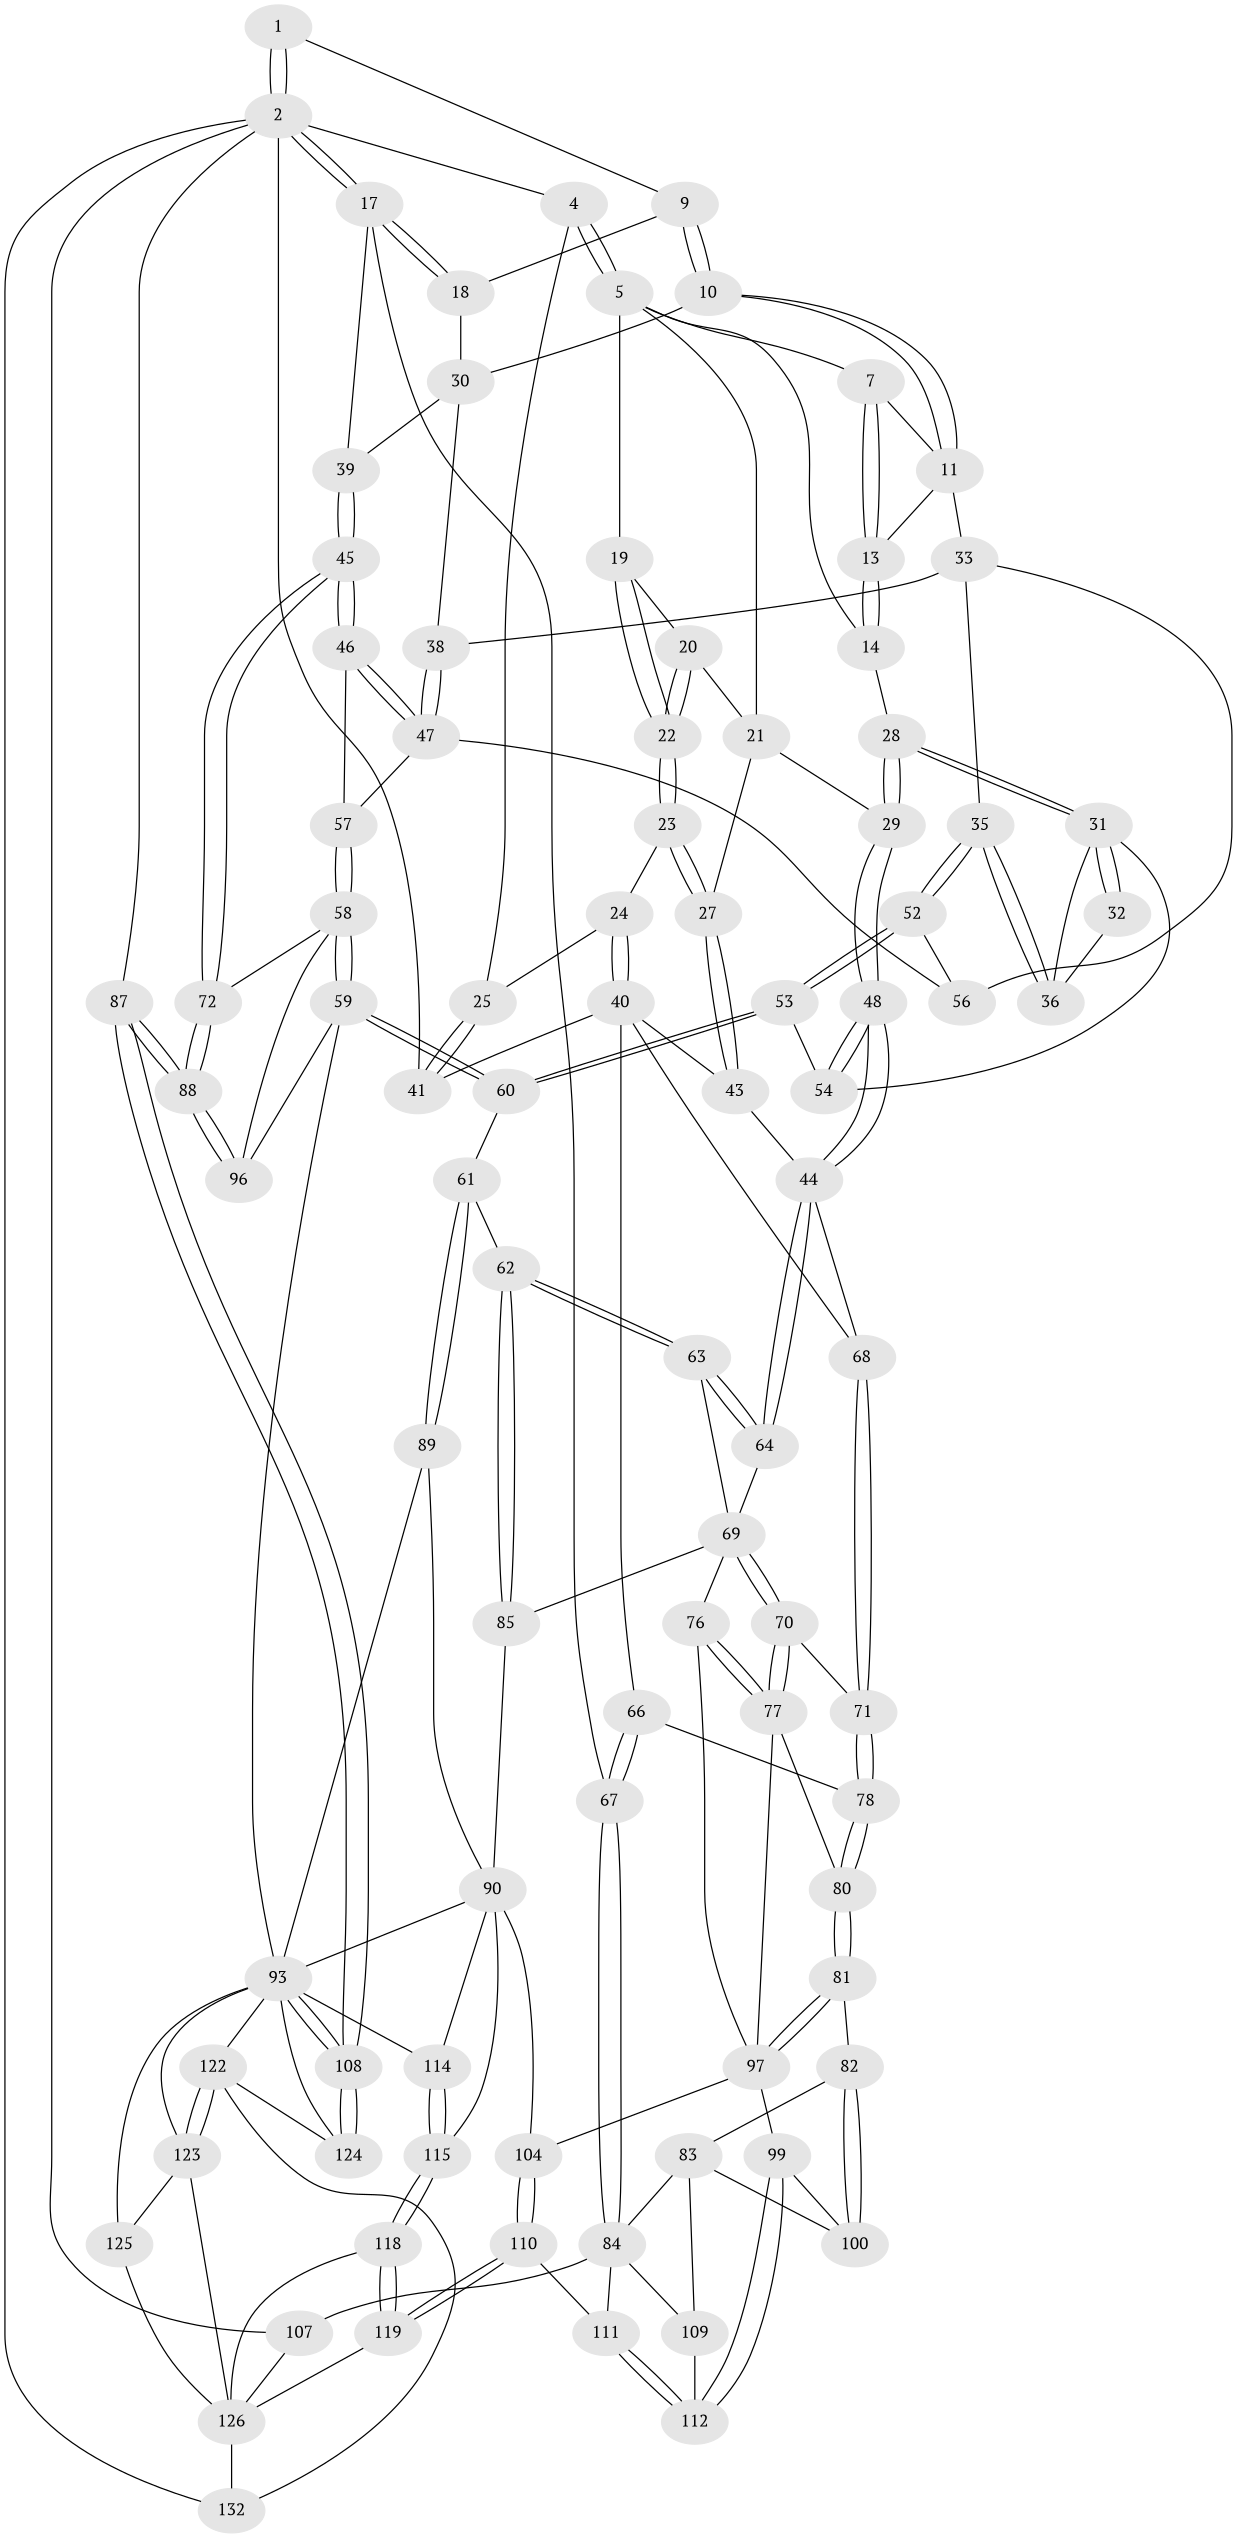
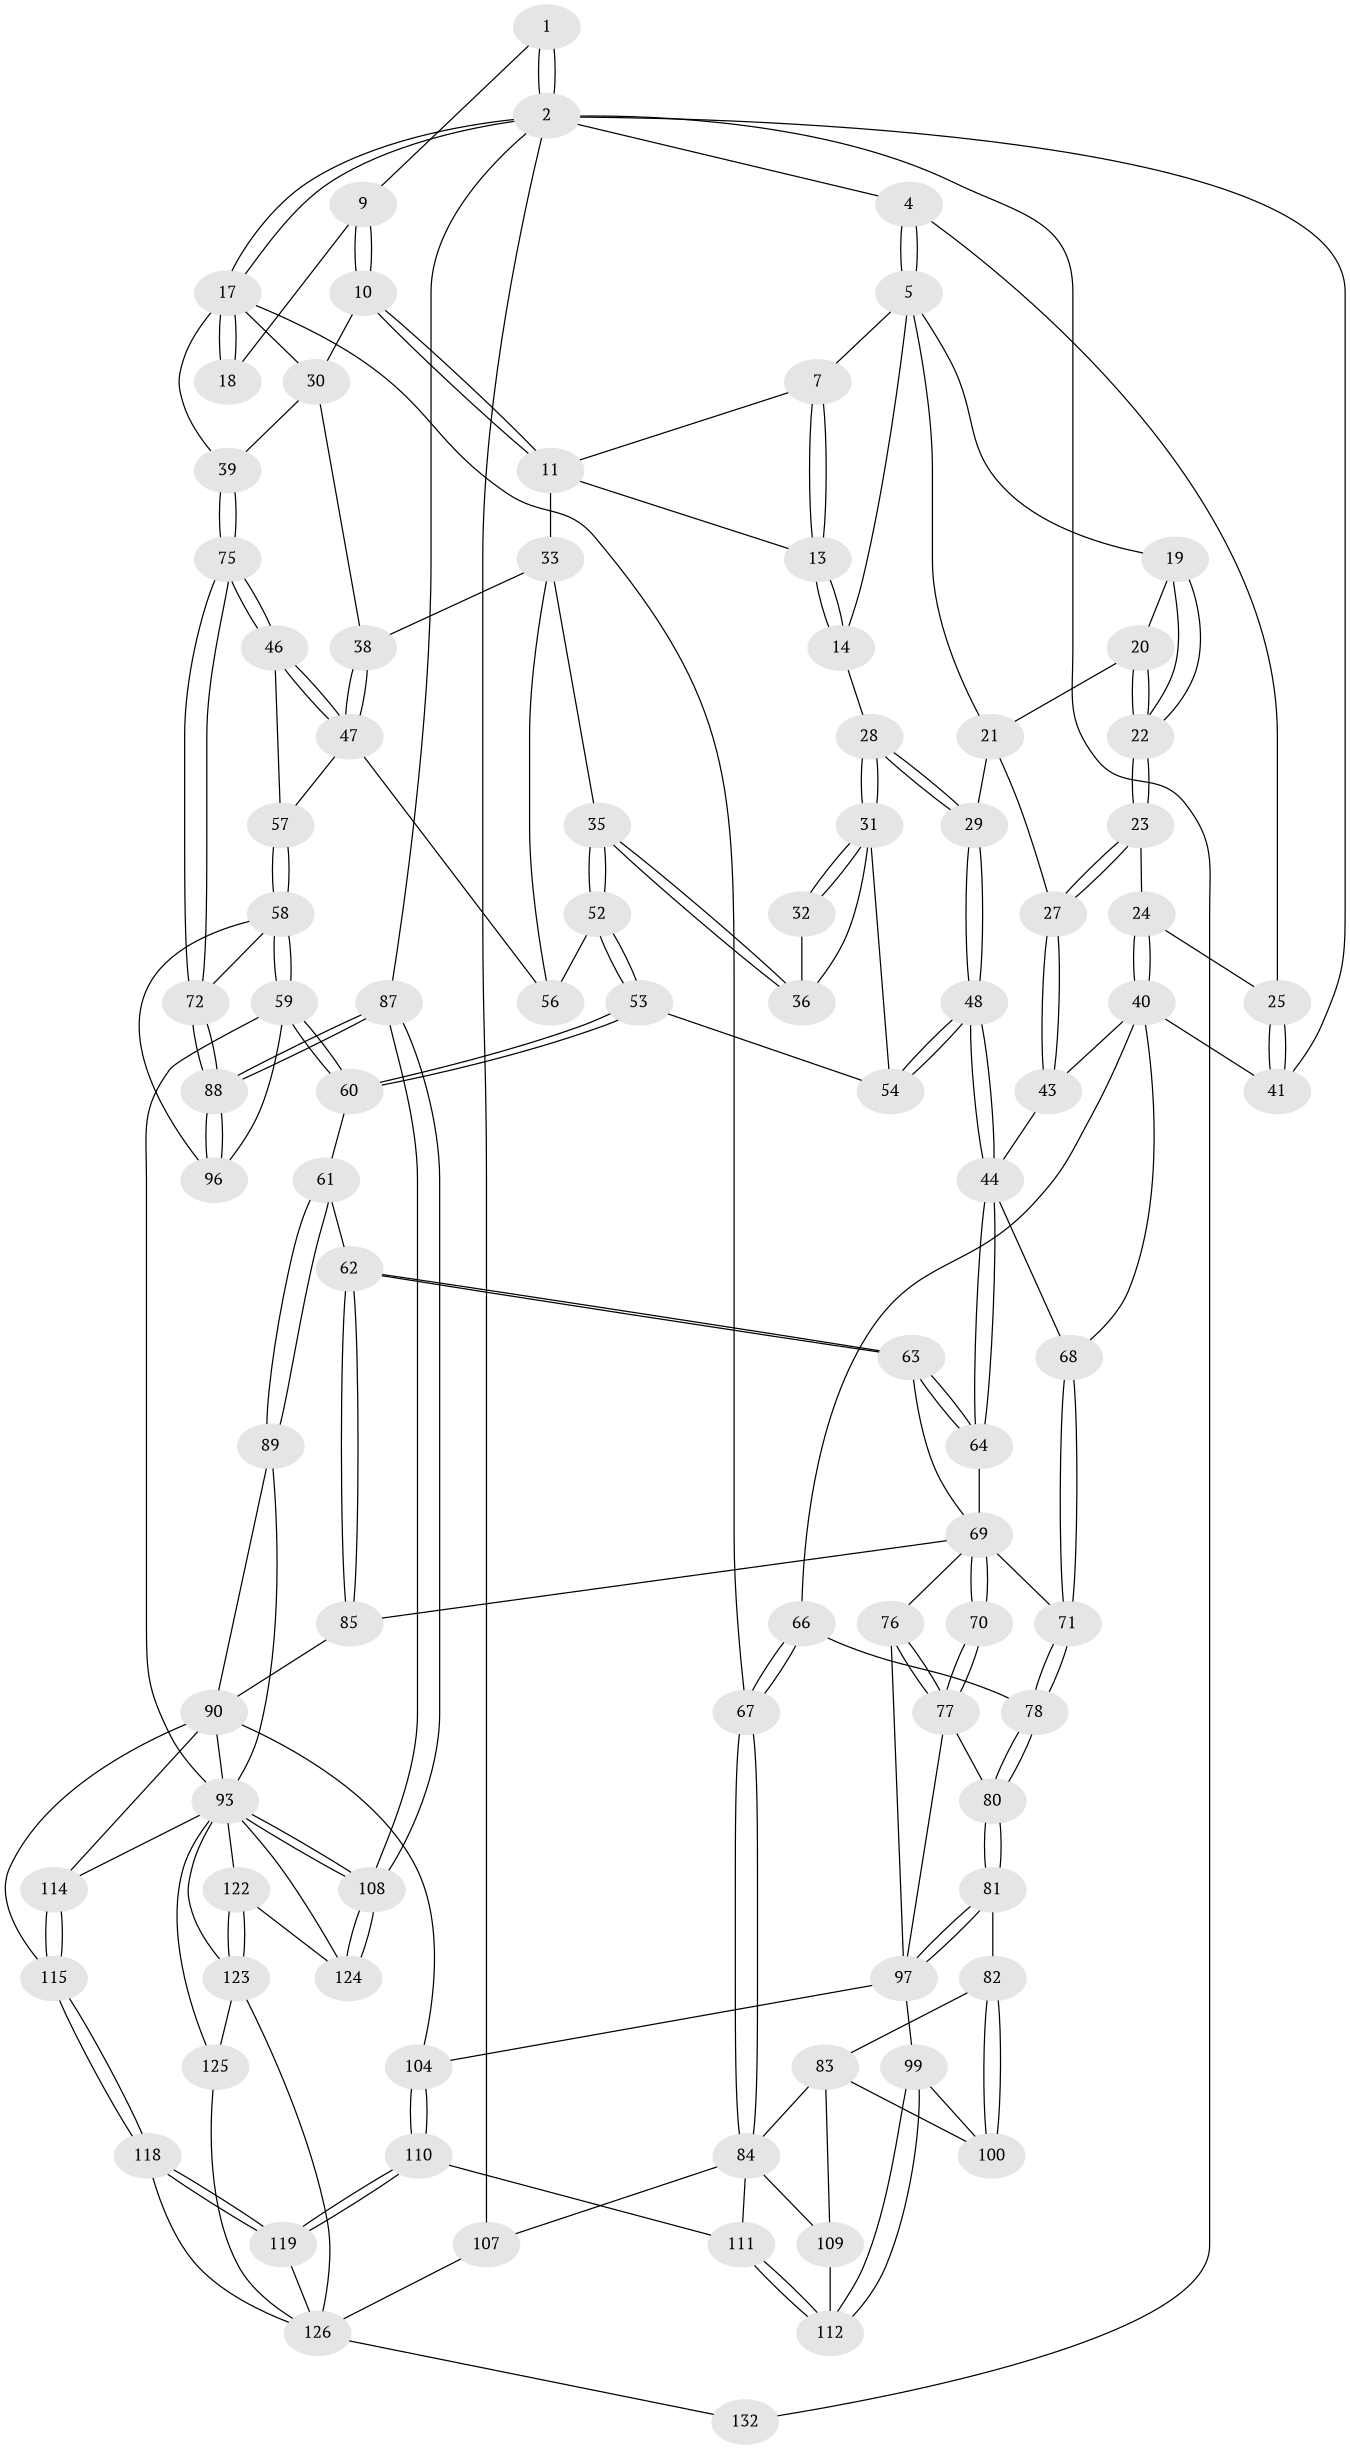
edge "18" -- "30": now "17" -- "30"
node "45": label "45" -> "75"
edge "70" -- "71": now "69" -- "71"
edge "122" -- "132": removed
